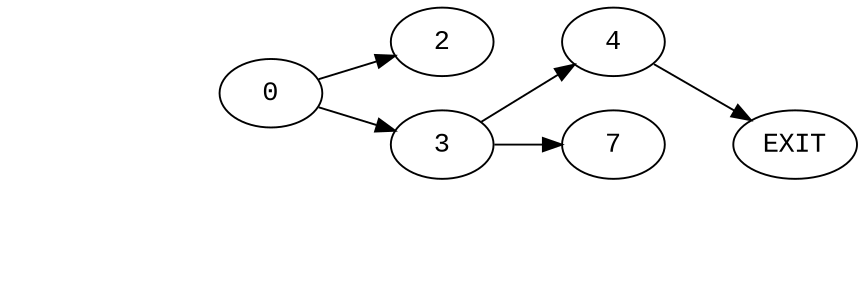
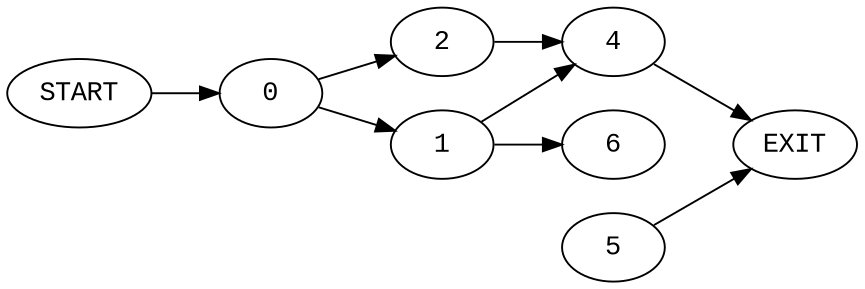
edge "2" -> "4": added
node "START": added
node "3": label "3" -> "1"
node "7": label "7" -> "6"
node "5": added
